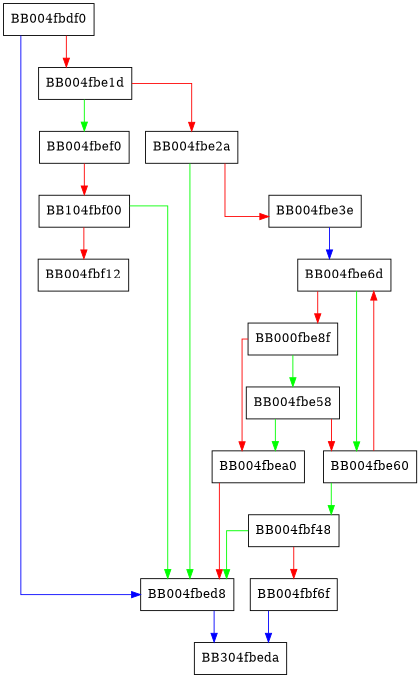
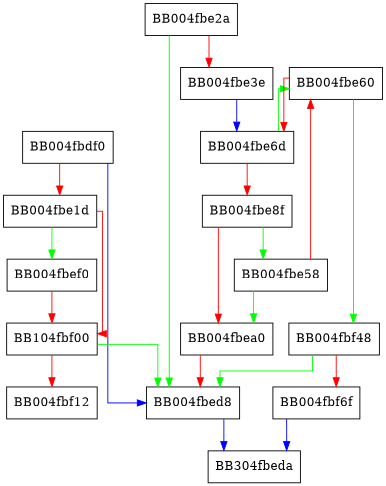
edge "BB004fbe1d" -> "BB004fbe2a": now "BB004fbe1d" -> "BB104fbf00"
node "BB000fbe8f": label "BB000fbe8f" -> "BB004fbe8f"
